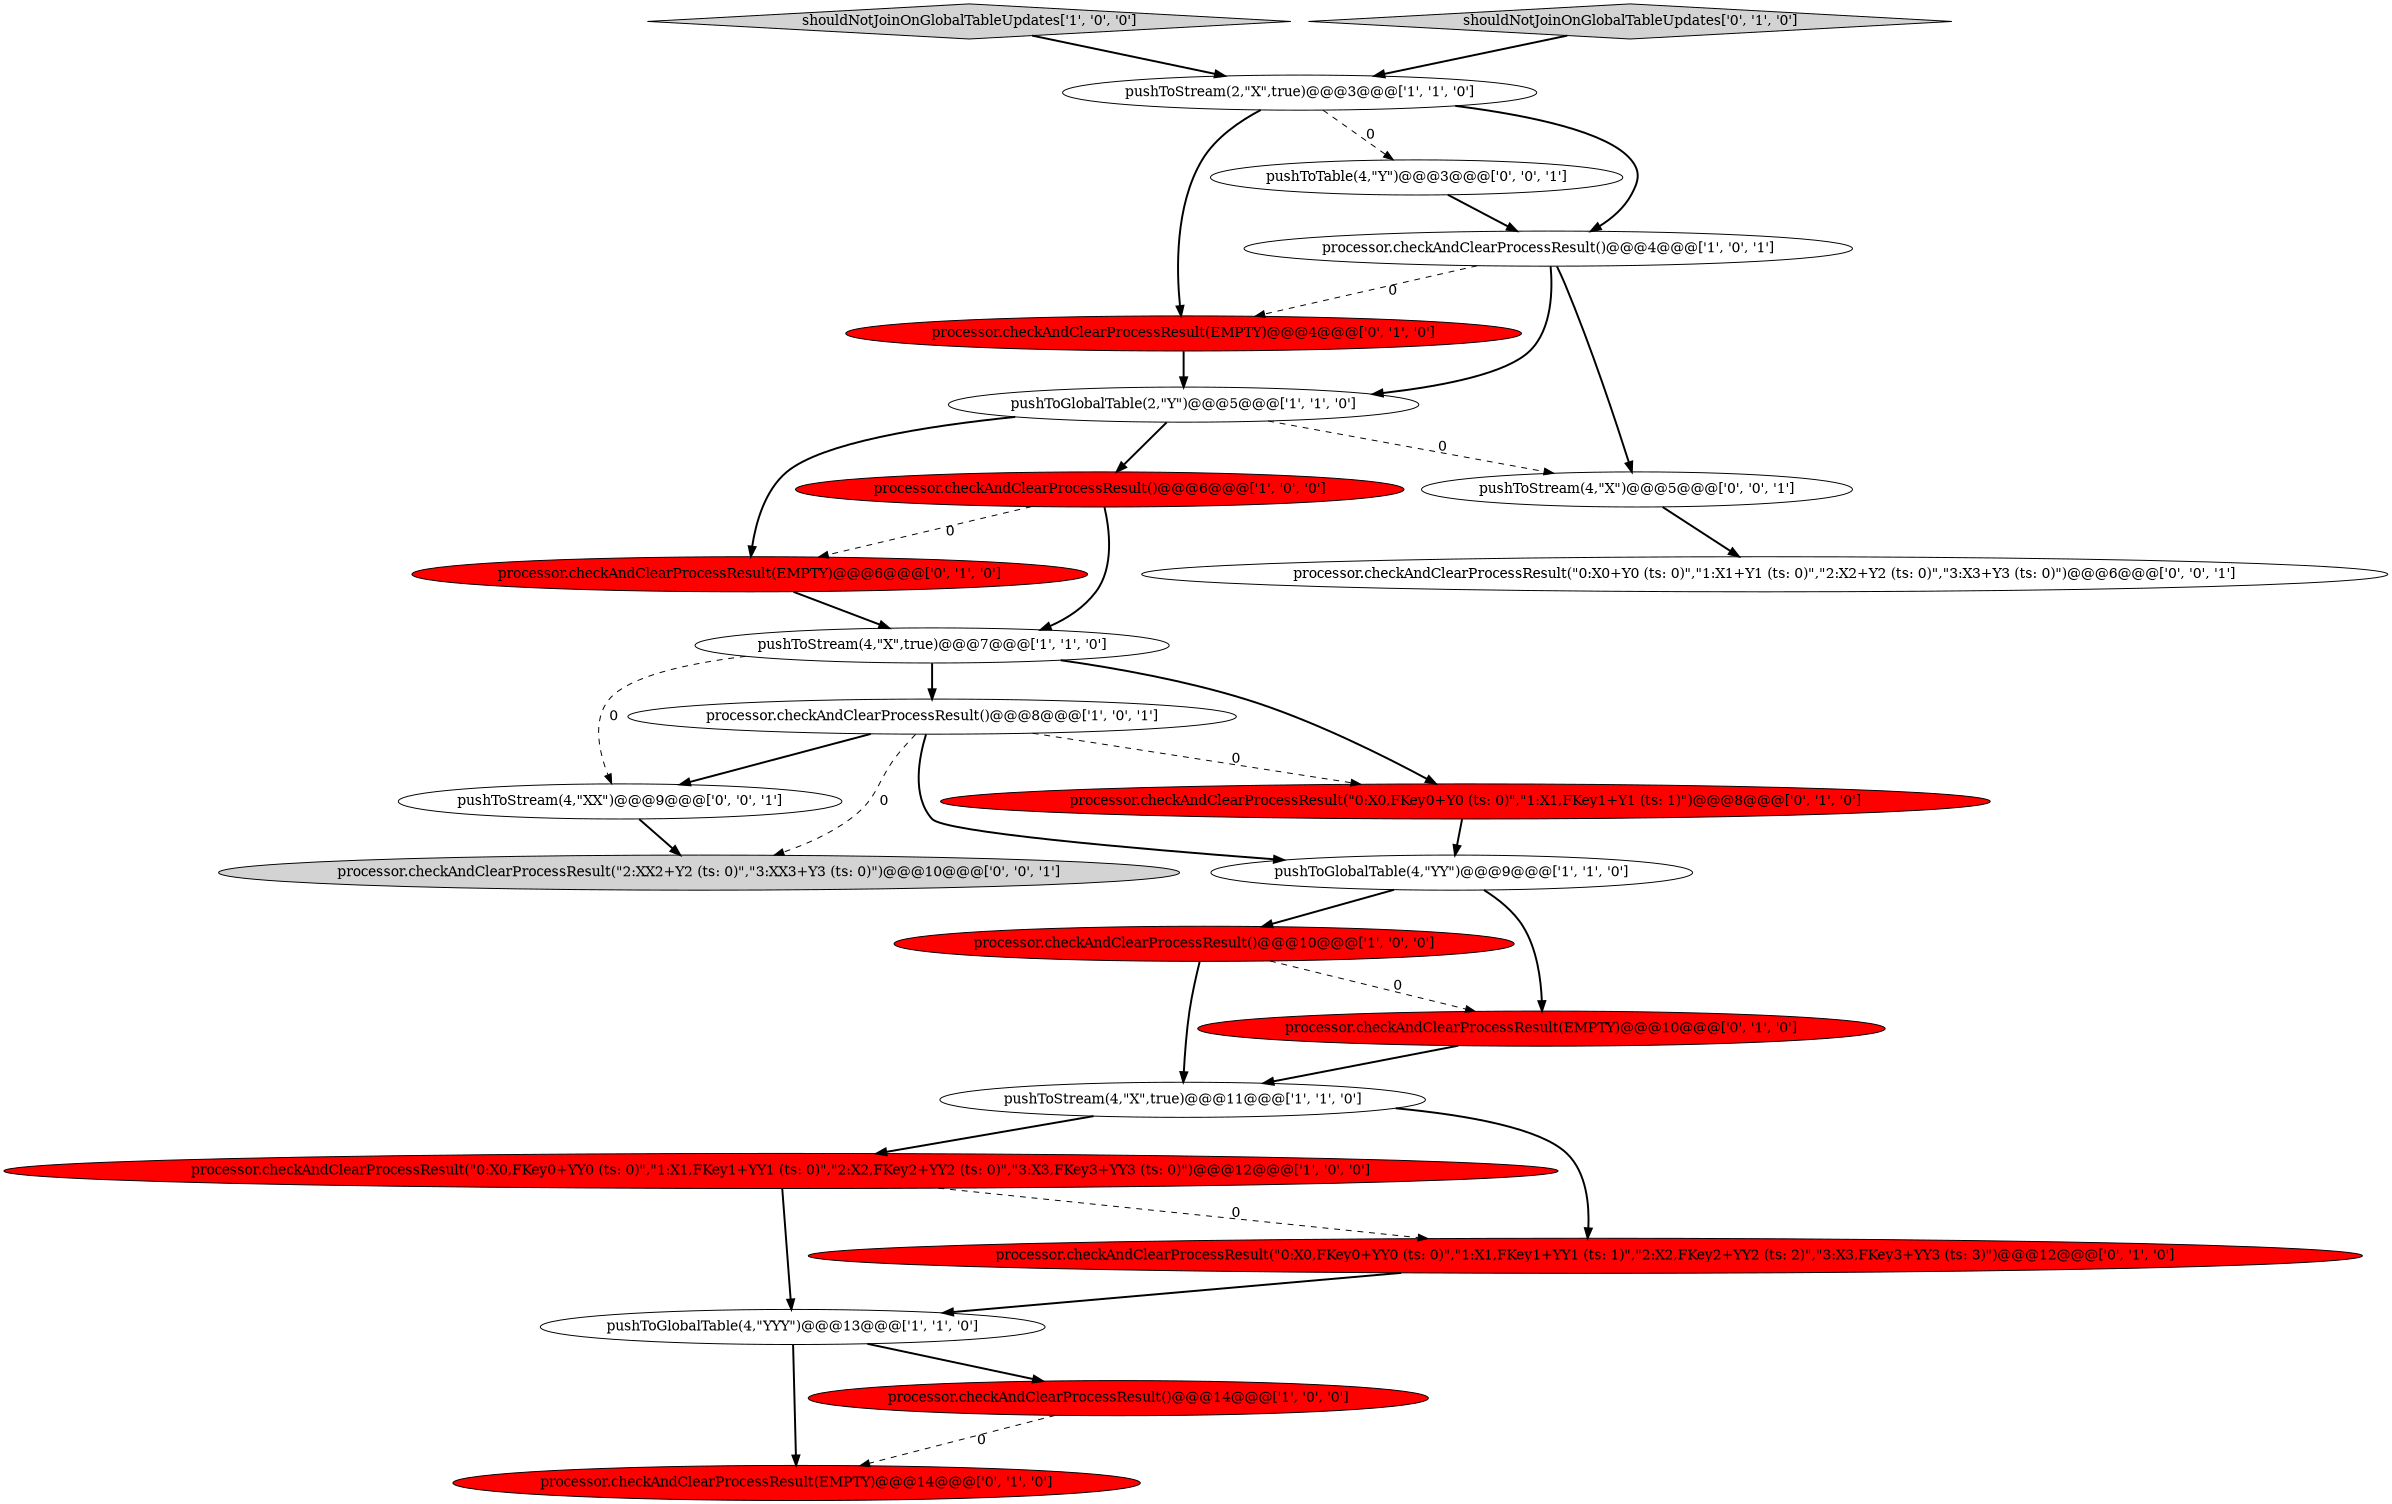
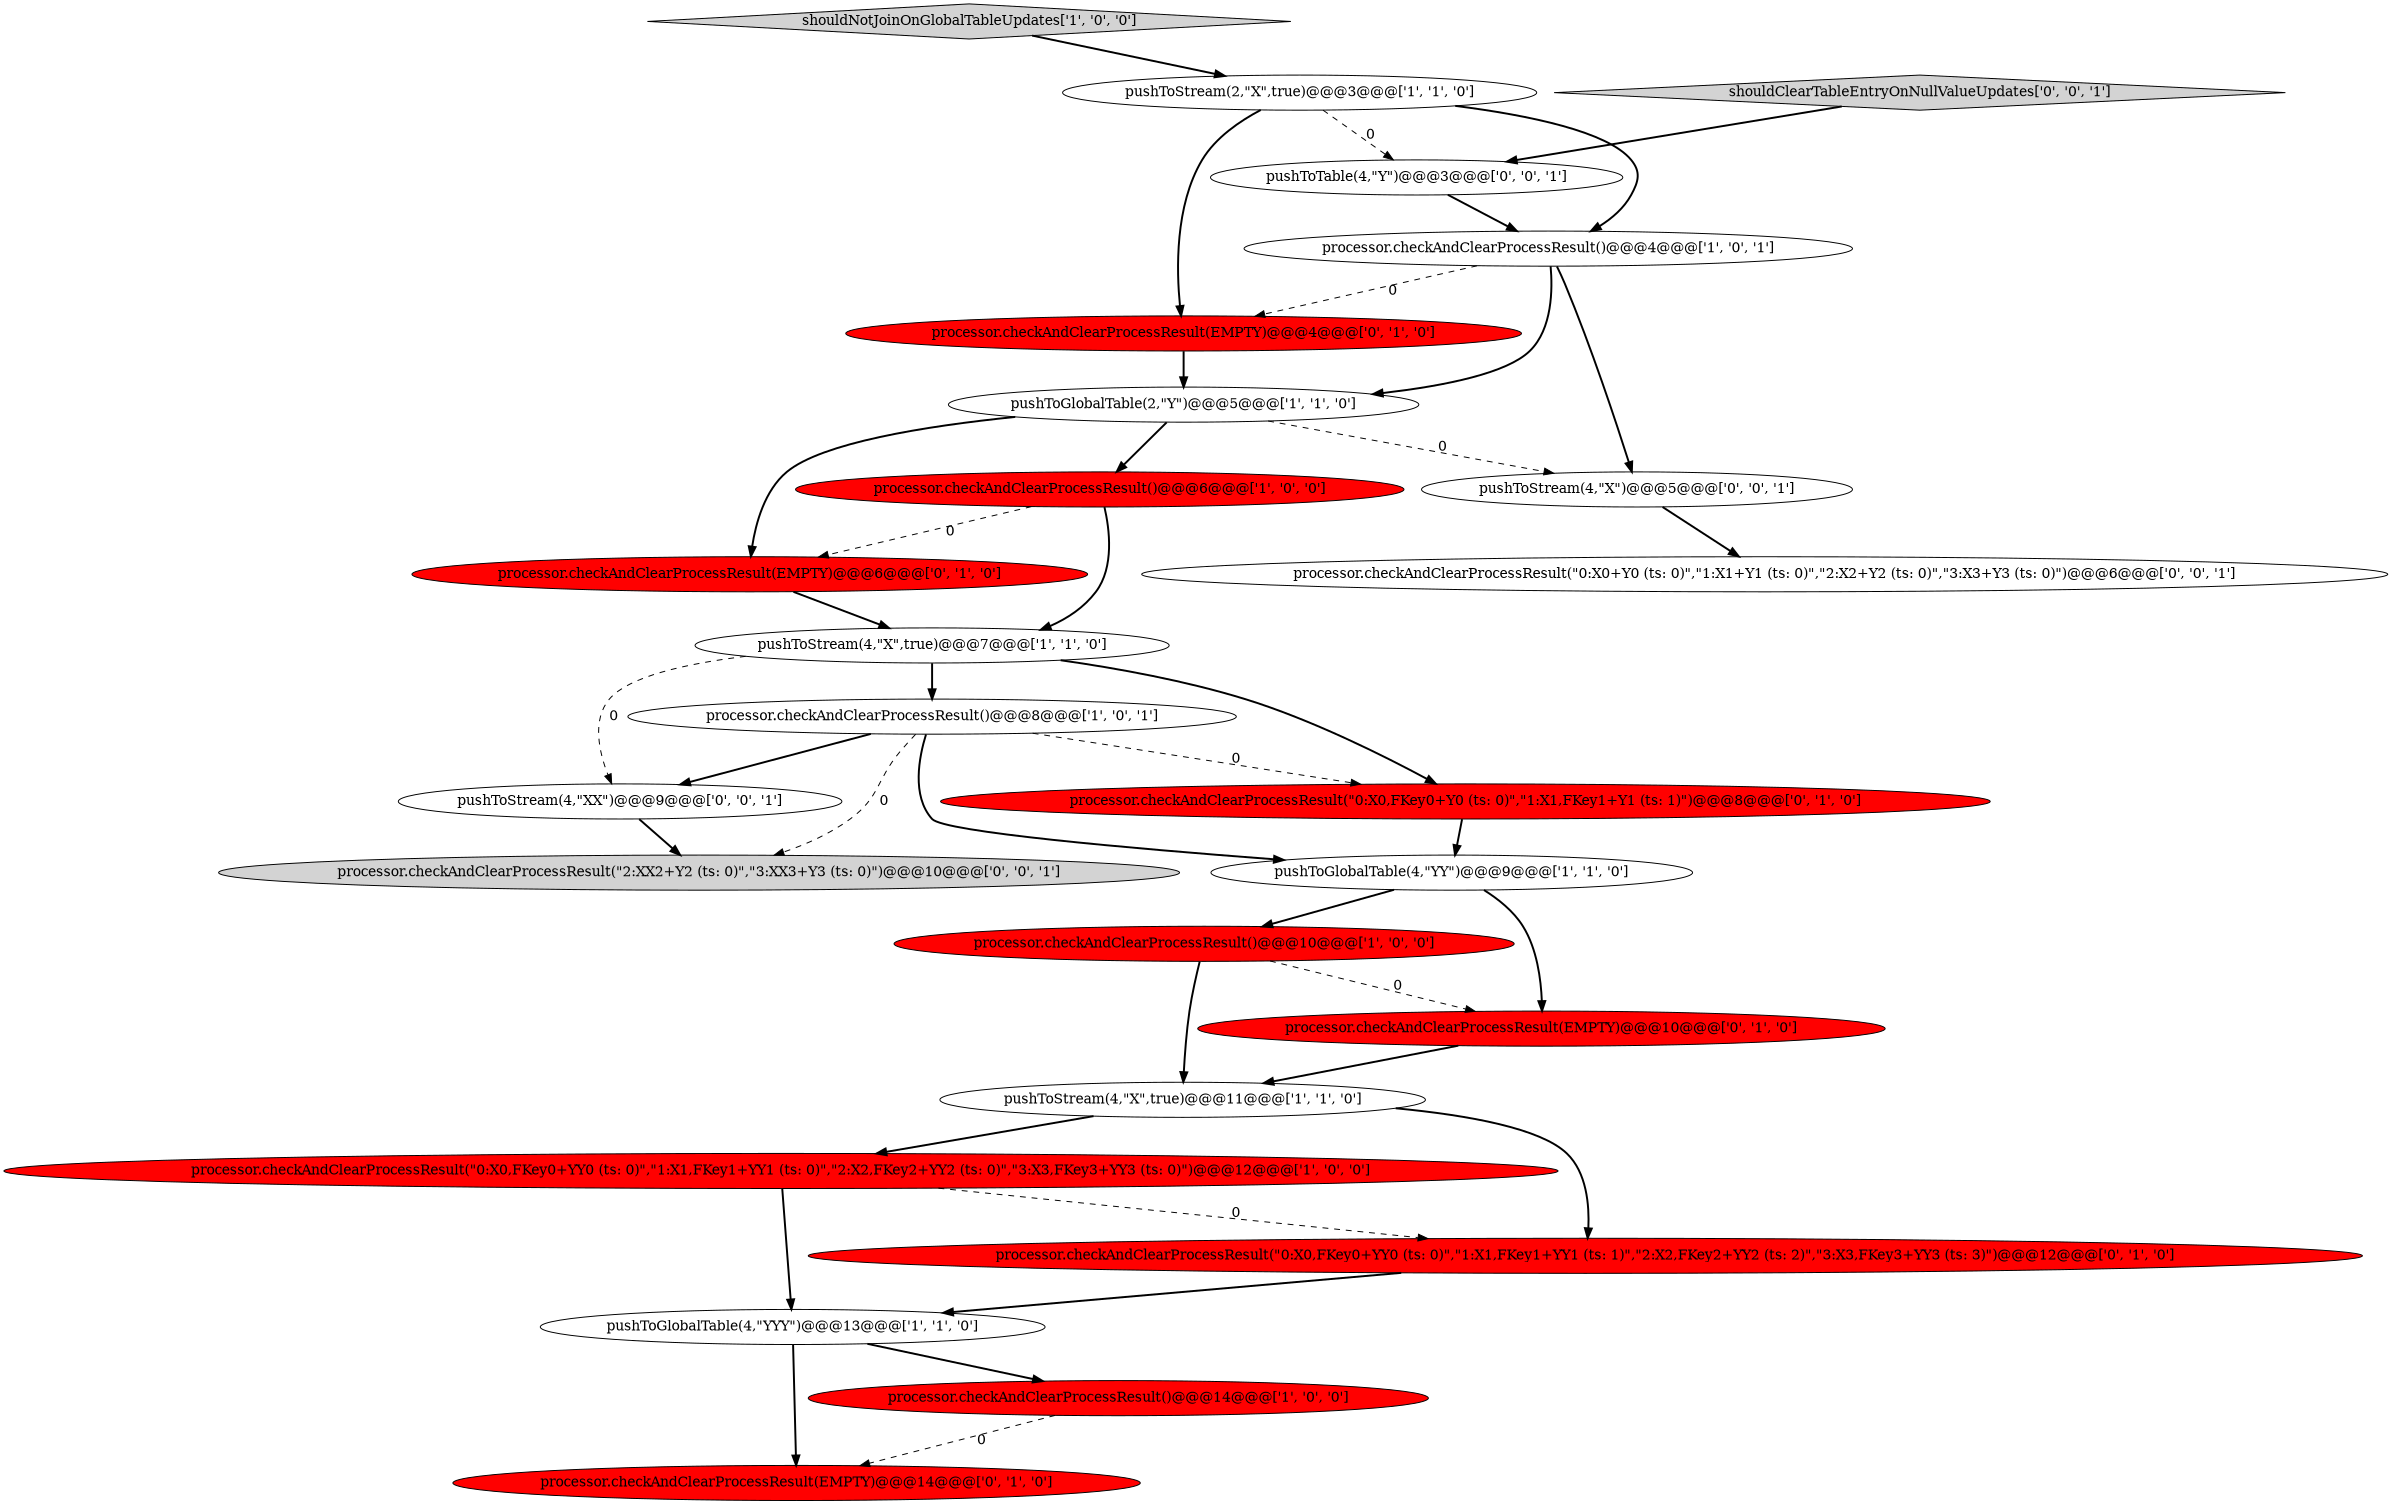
node "shouldNotJoinOnGlobalTableUpdates['0', '1', '0']": removed
node "shouldClearTableEntryOnNullValueUpdates['0', '0', '1']": added
